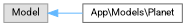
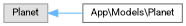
node "Model": label "Model" -> "Planet"
